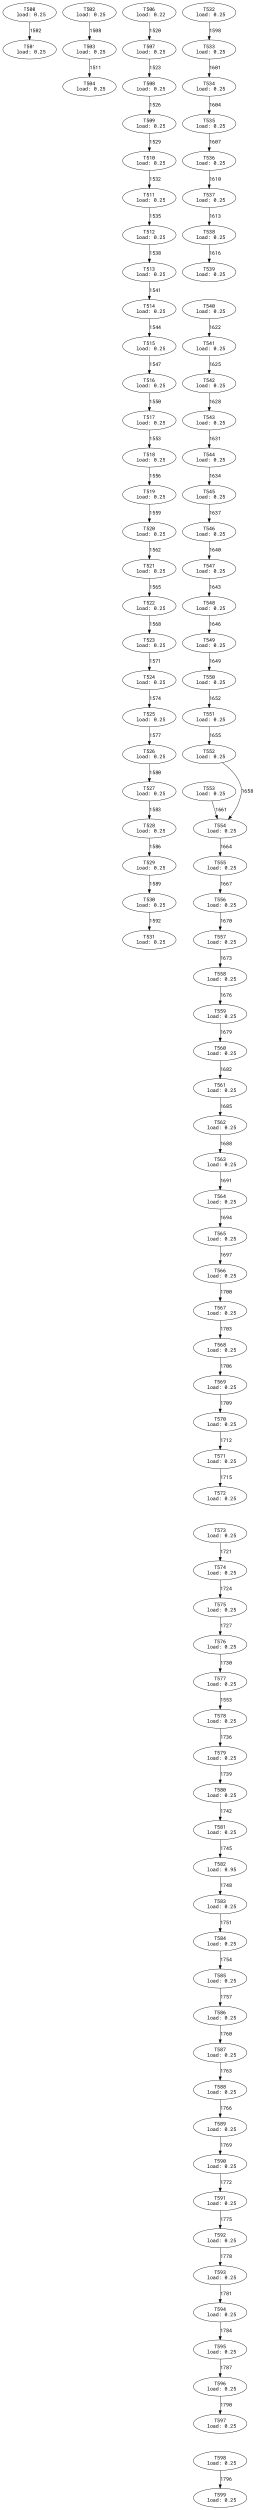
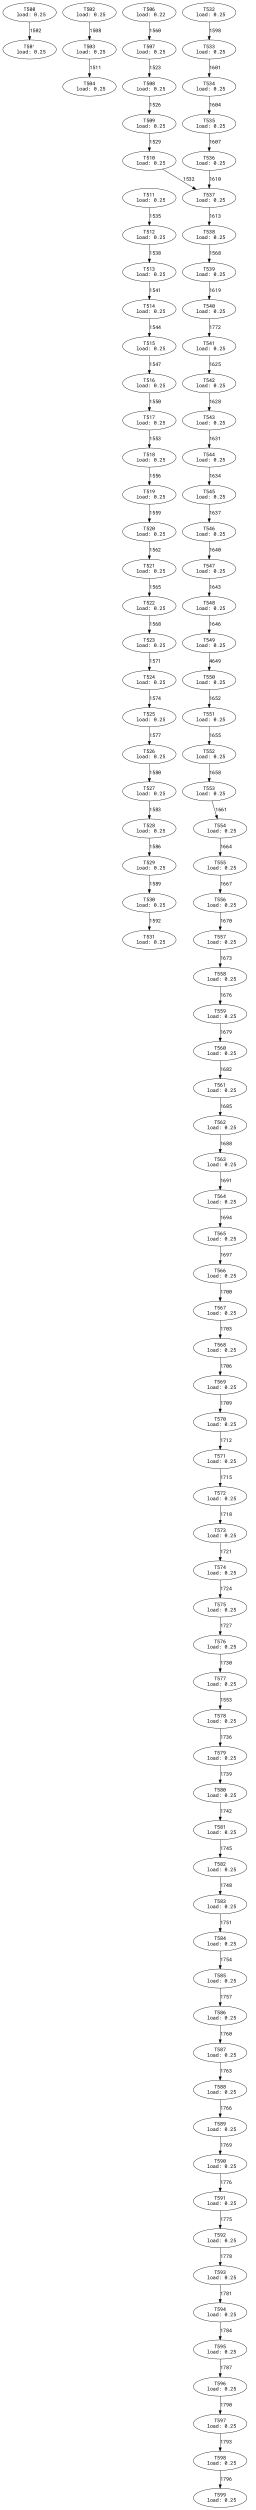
edge "T506 load: 0.22" -> "T507 load: 0.25": label "1520" -> "1560"
edge "T510 load: 0.25" -> "T511 load: 0.25": now "T510 load: 0.25" -> "T537 load: 0.25"
edge "T538 load: 0.25" -> "T539 load: 0.25": label "1616" -> "1568"
edge "T539 load: 0.25" -> "T540 load: 0.25": added, label "1619"
edge "T540 load: 0.25" -> "T541 load: 0.25": label "1622" -> "1772"
edge "T549 load: 0.25" -> "T550 load: 0.25": label "1649" -> "4649"
edge "T552 load: 0.25" -> "T554 load: 0.25": now "T552 load: 0.25" -> "T553 load: 0.25"
edge "T572 load: 0.25" -> "T573 load: 0.25": added, label "1718"
node "T582 load: 0.95": label "T582 load: 0.95" -> "T582 load: 0.25"
edge "T590 load: 0.25" -> "T591 load: 0.25": label "1772" -> "1776"
edge "T597 load: 0.25" -> "T598 load: 0.25": added, label "1793"
